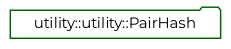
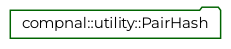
node "utility::utility::PairHash": label "utility::utility::PairHash" -> "compnal::utility::PairHash"
